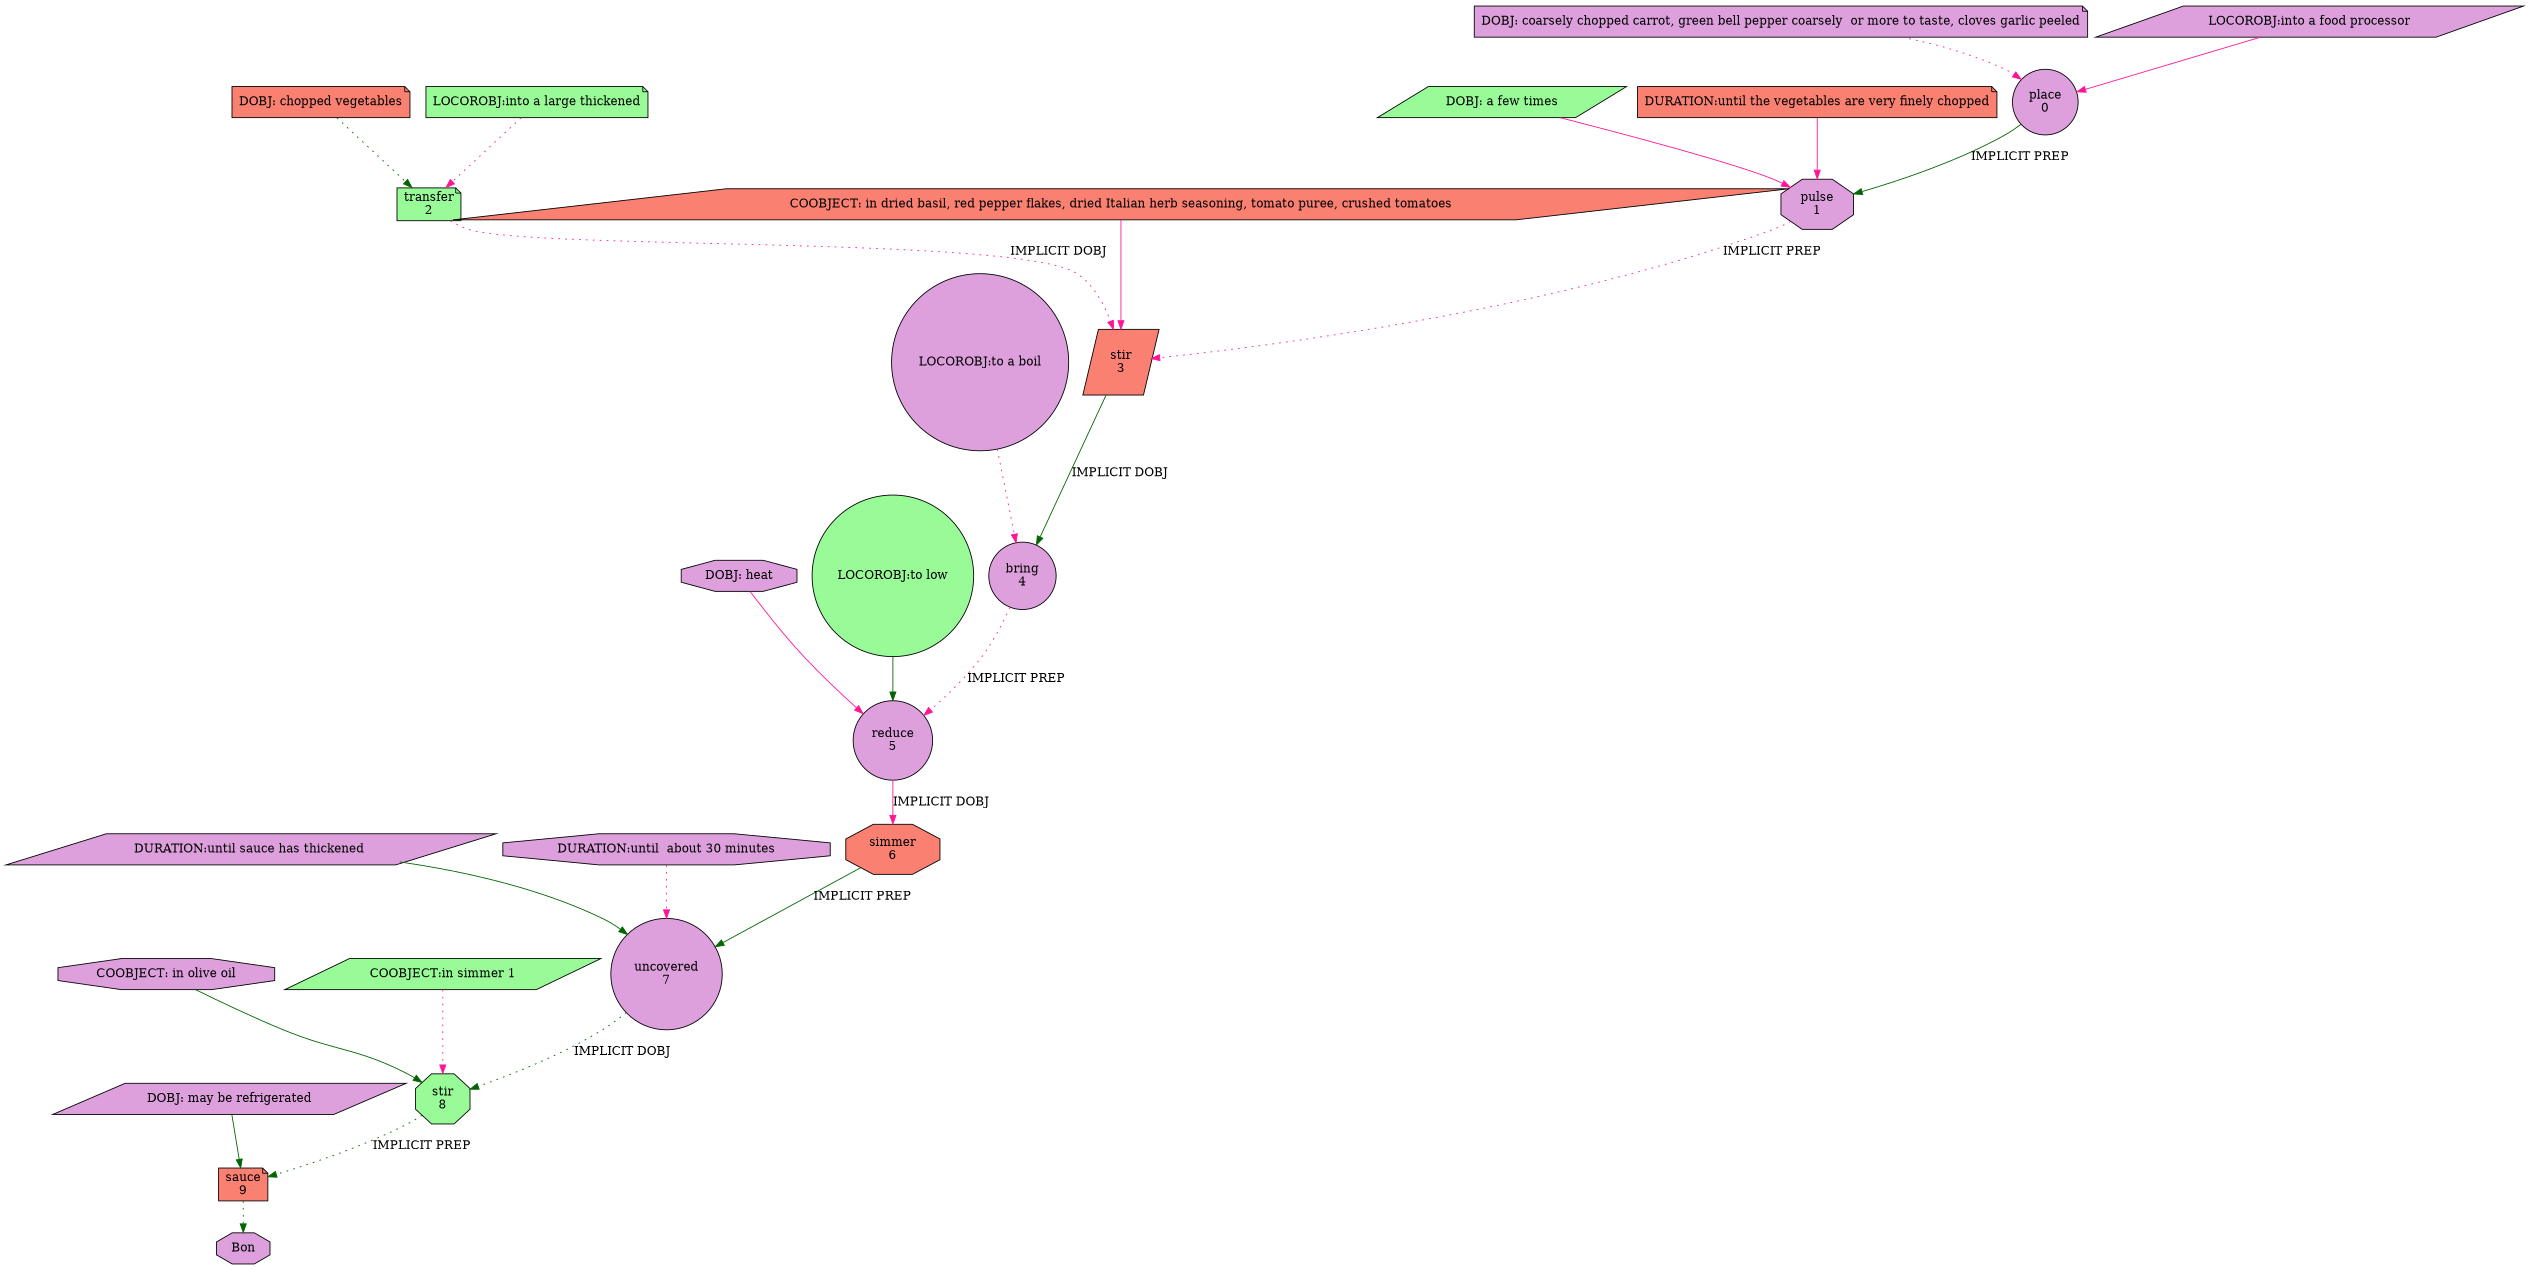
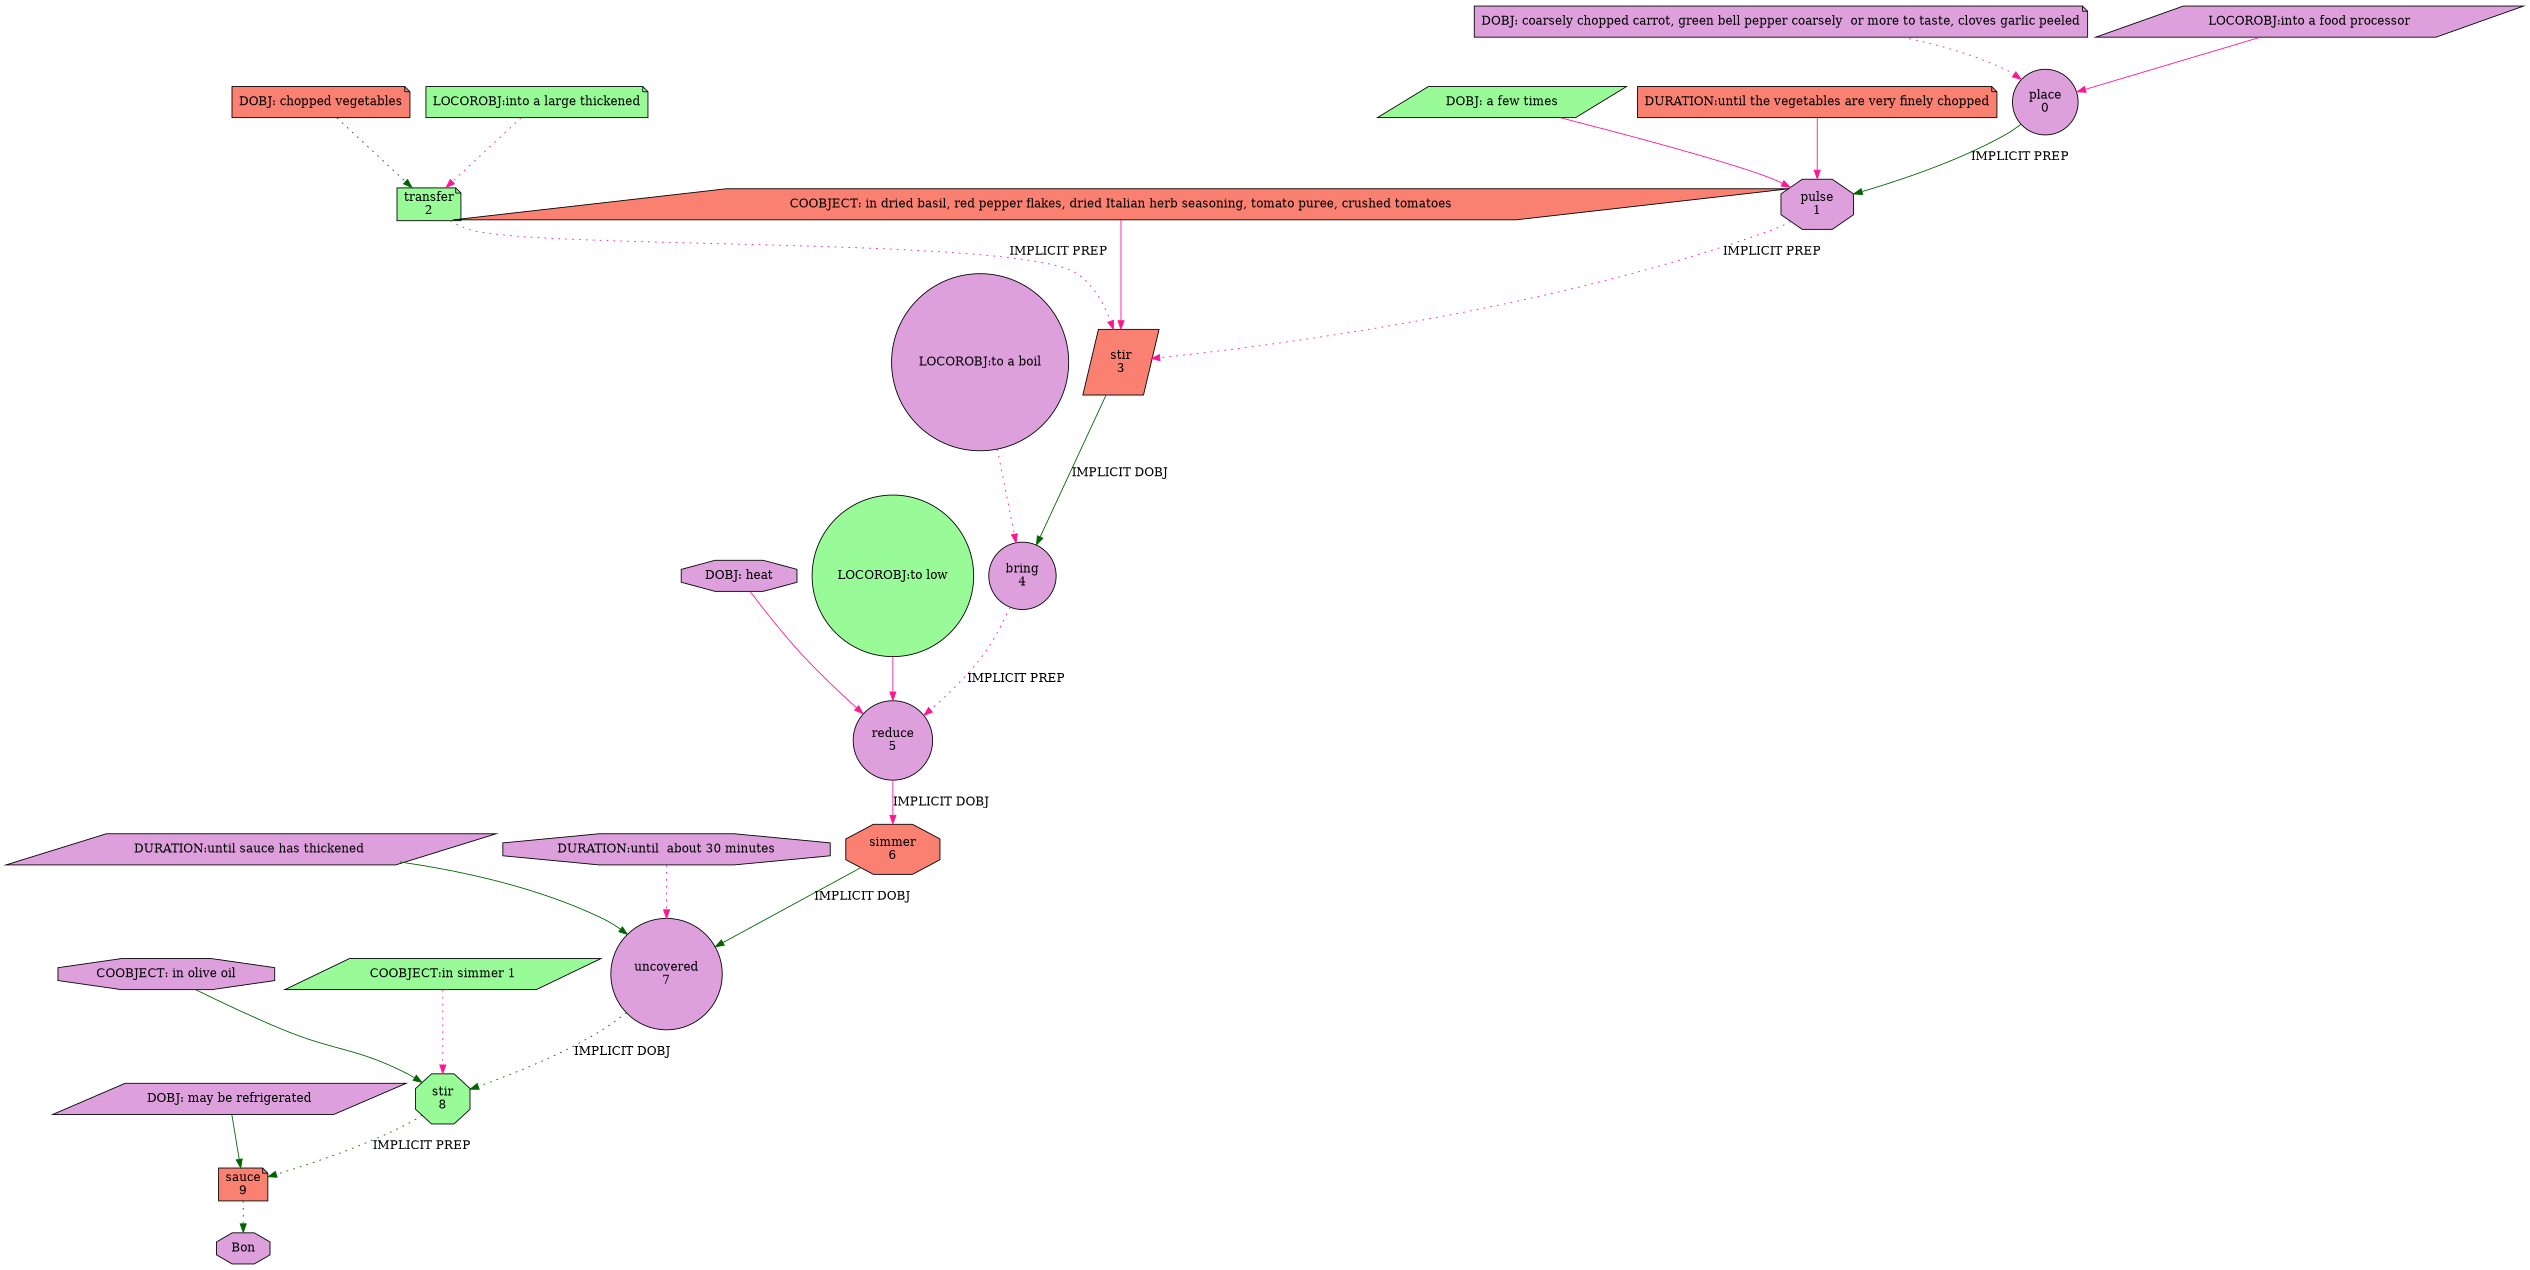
edge "transfer 2" -> "stir 3": label "IMPLICIT DOBJ" -> "IMPLICIT PREP"
edge "LOCOROBJ:to low" -> "reduce 5": color darkgreen -> deeppink
edge "simmer 6" -> "uncovered 7": label "IMPLICIT PREP" -> "IMPLICIT DOBJ"
